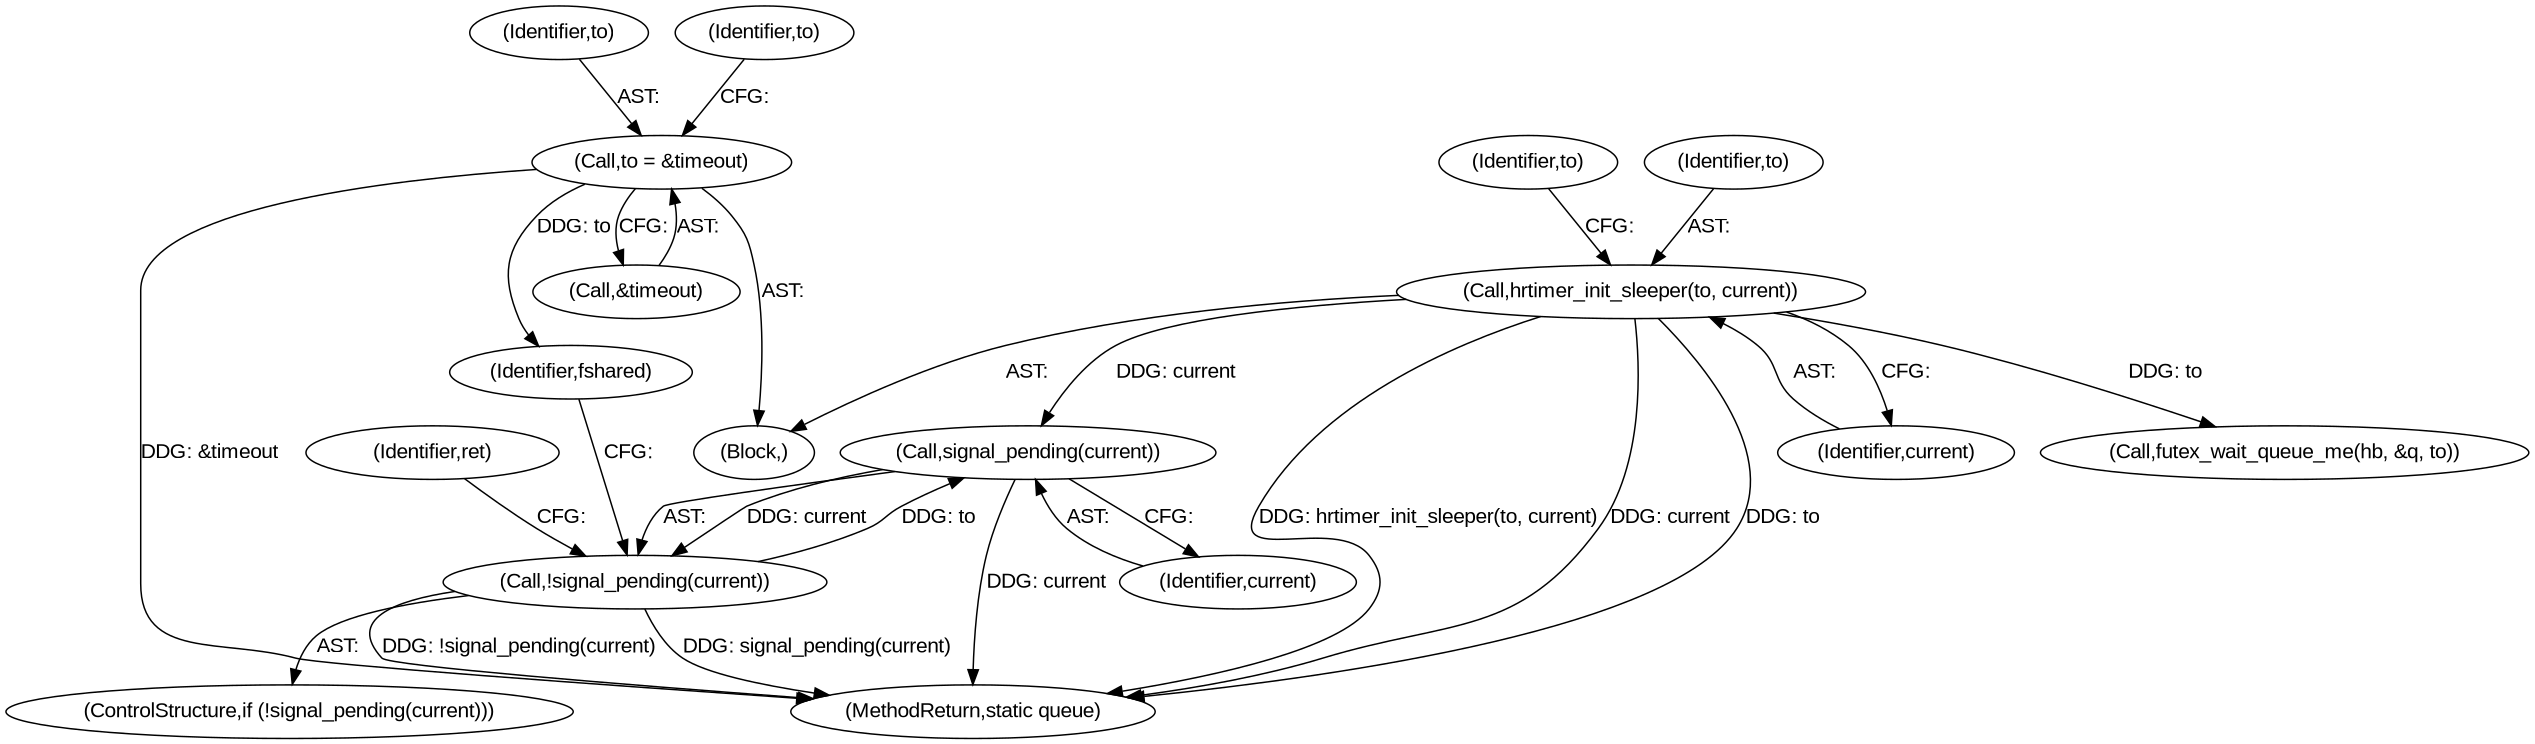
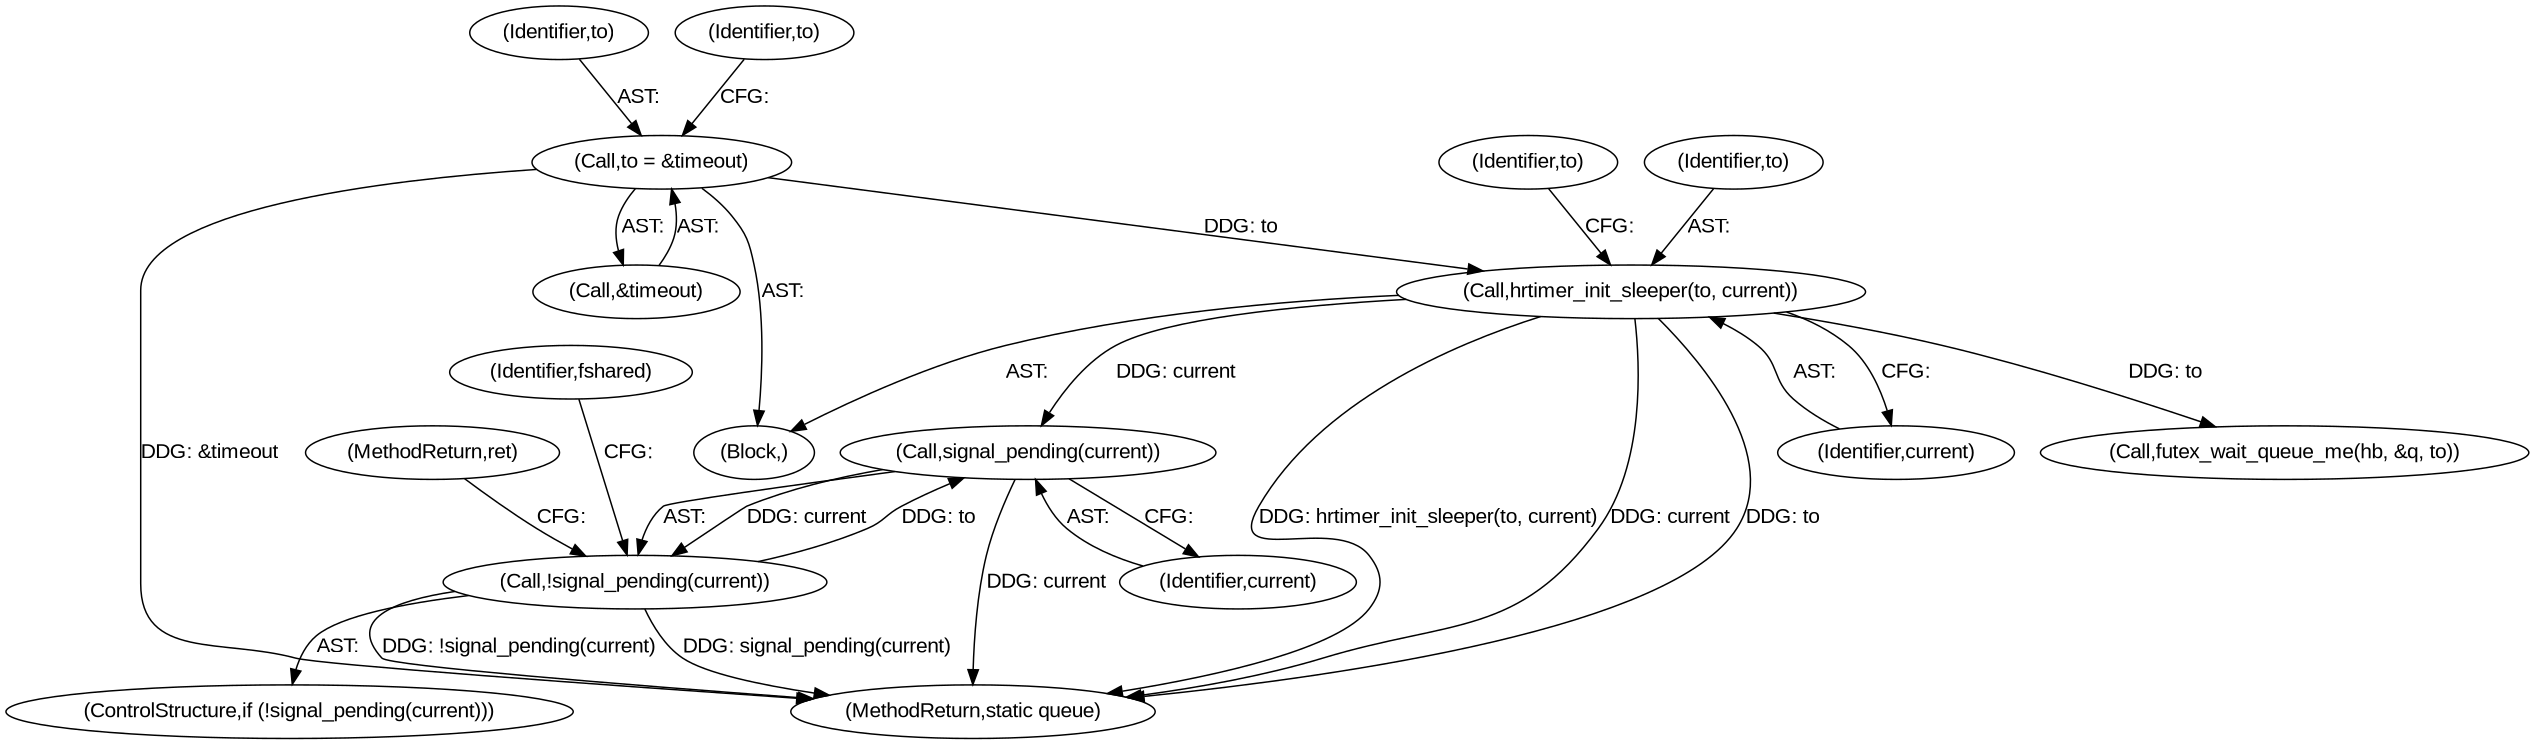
edge "(Call,to = &timeout)" -> "(Call,&timeout)": label "CFG: " -> "AST: "
edge "(Call,to = &timeout)" -> "(Identifier,fshared)": now "(Call,to = &timeout)" -> "(Call,hrtimer_init_sleeper(to, current))"
node "(Identifier,ret)": label "(Identifier,ret)" -> "(MethodReturn,ret)"
